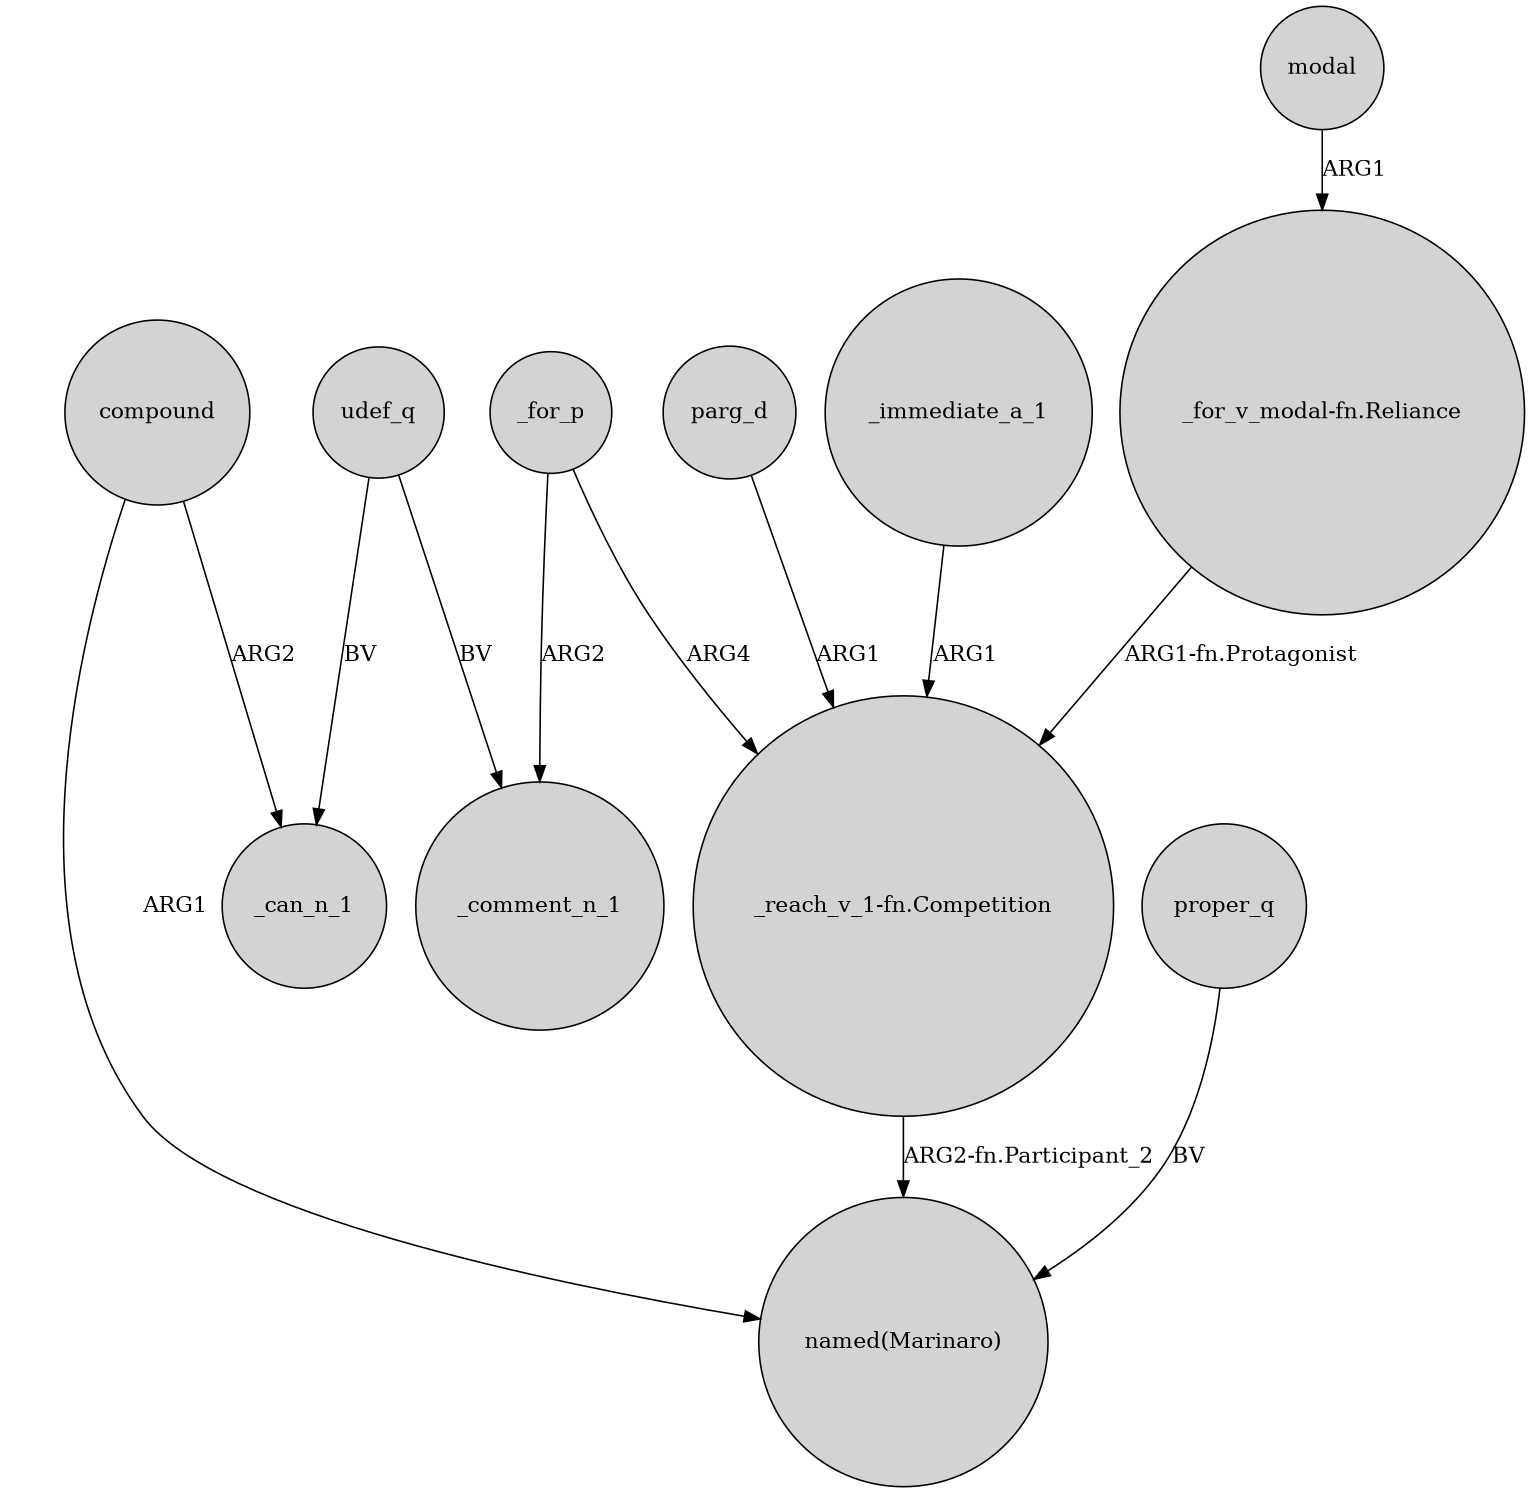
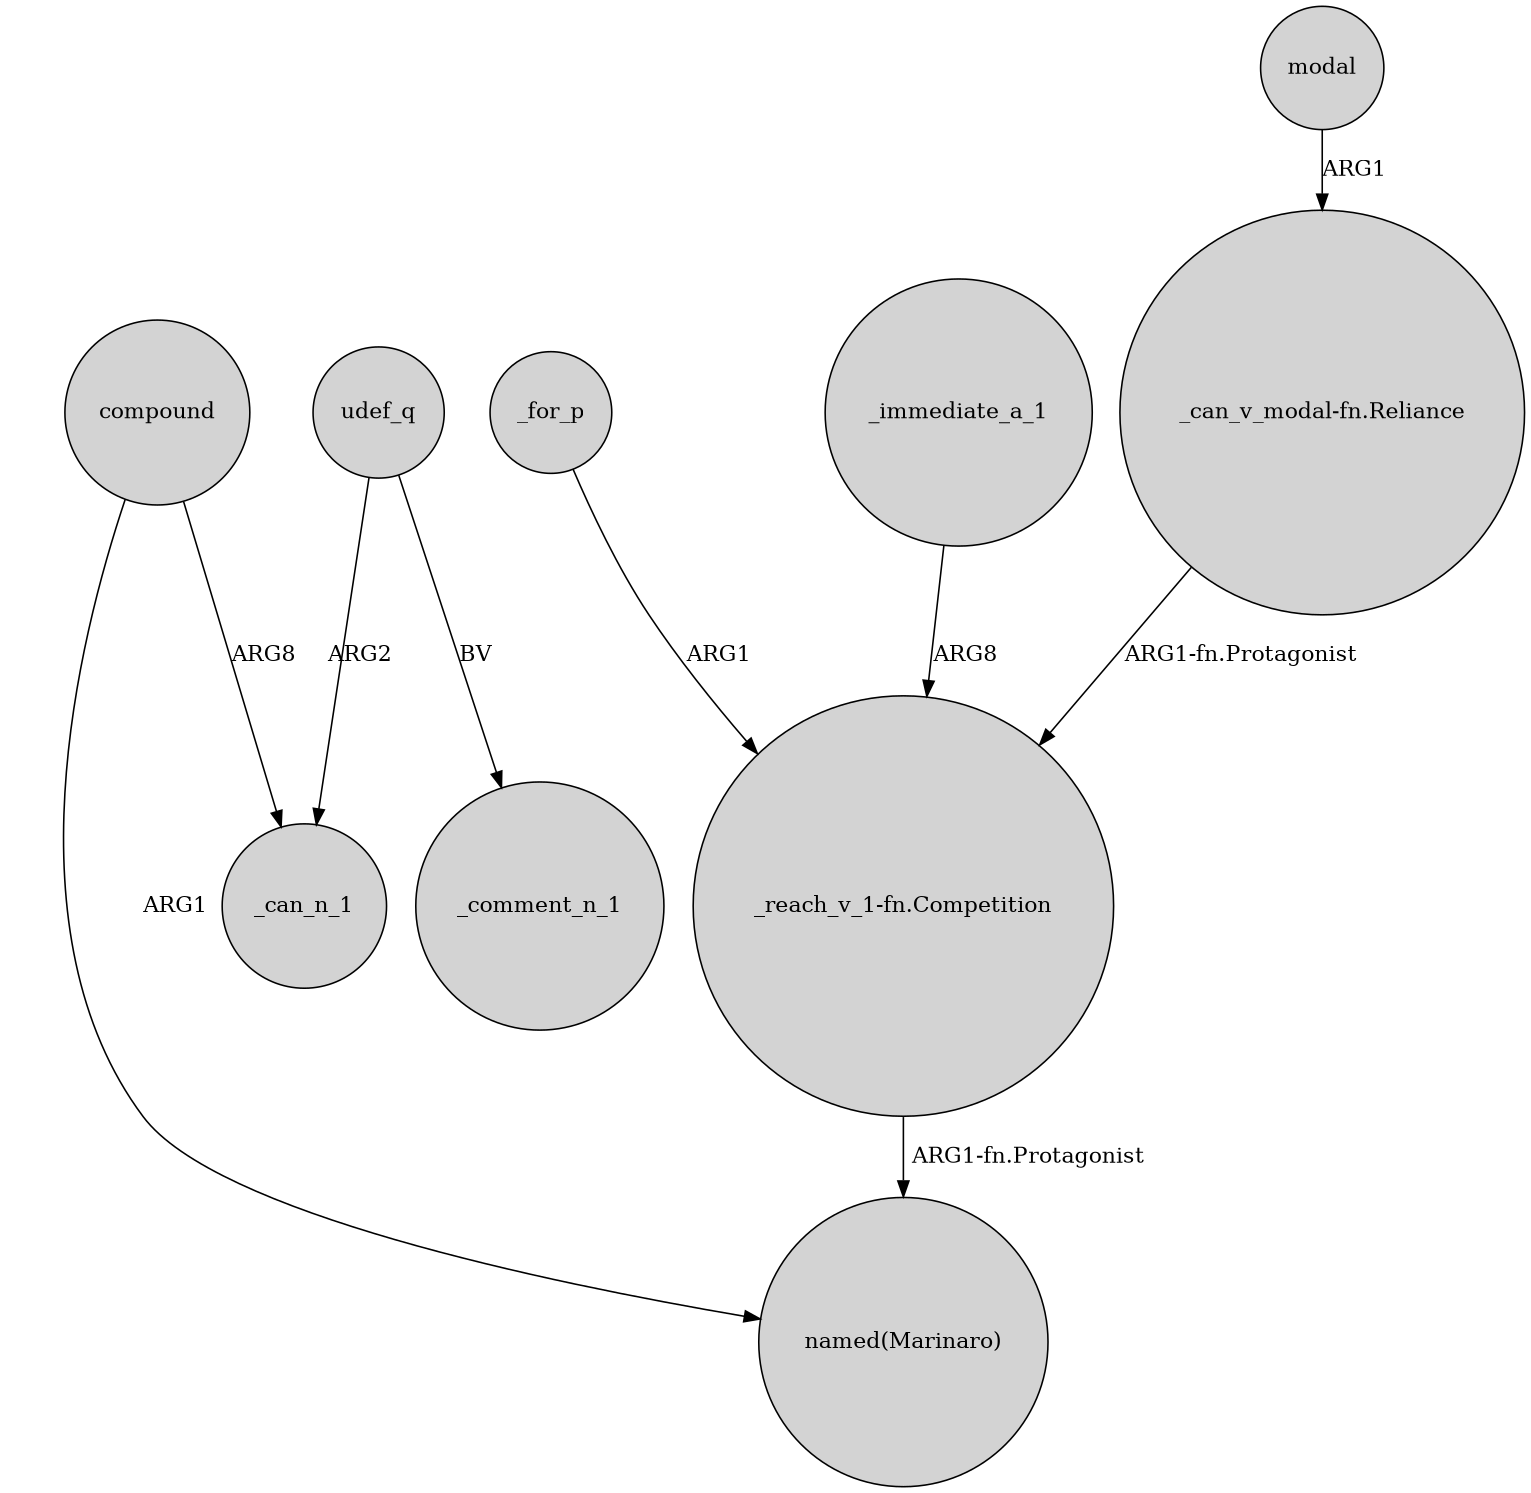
node "parg_d": removed
node "_for_v_modal-fn.Reliance": label "_for_v_modal-fn.Reliance" -> "_can_v_modal-fn.Reliance"
edge "_for_p" -> "_comment_n_1": removed, label "ARG2"
edge "compound" -> "_can_n_1": label "ARG2" -> "ARG8"
edge "udef_q" -> "_can_n_1": label "BV" -> "ARG2"
edge "_for_p" -> "_reach_v_1-fn.Competition": label "ARG4" -> "ARG1"
edge "_immediate_a_1" -> "_reach_v_1-fn.Competition": label "ARG1" -> "ARG8"
node "proper_q": removed
edge "_reach_v_1-fn.Competition" -> "named(Marinaro)": label "ARG2-fn.Participant_2" -> "ARG1-fn.Protagonist"
